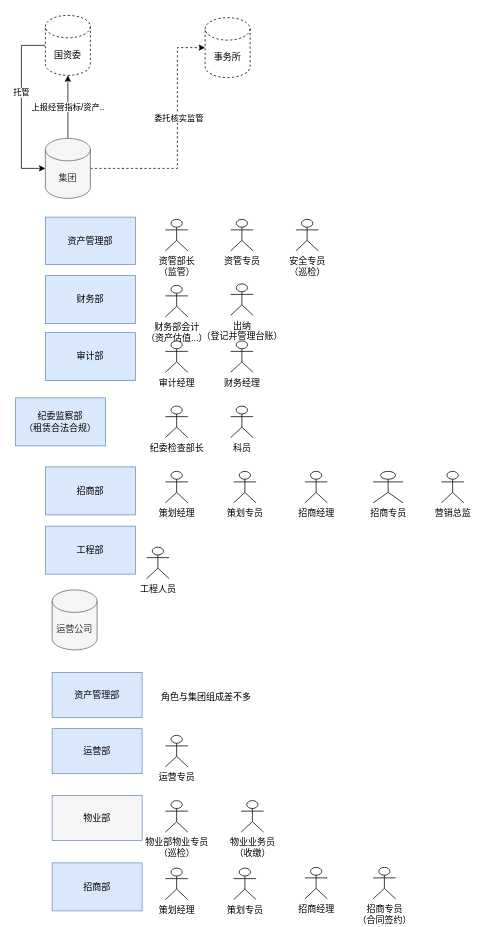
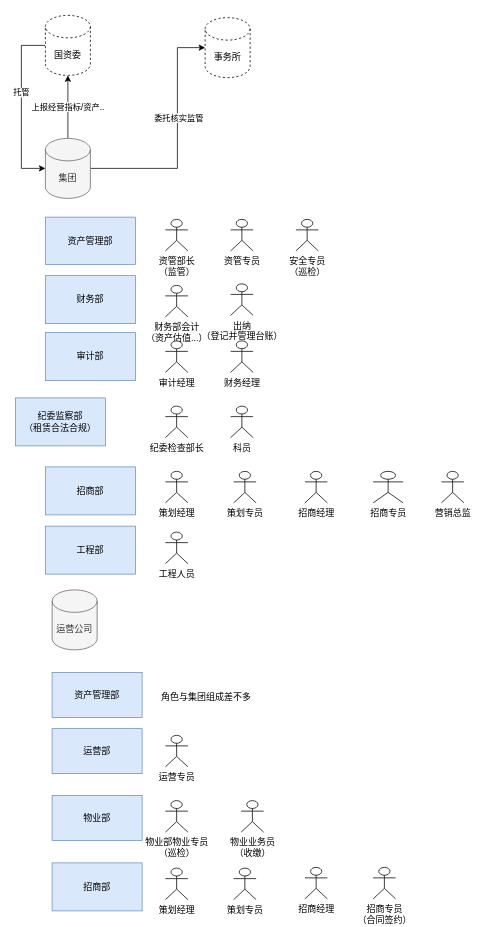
edge "集团" -> "事务所": style dashed -> solid
node "工程人员": moved (158, 563) -> (177, 548)
node "物业部": fillcolor #f5f5f5 -> #dae8fc
